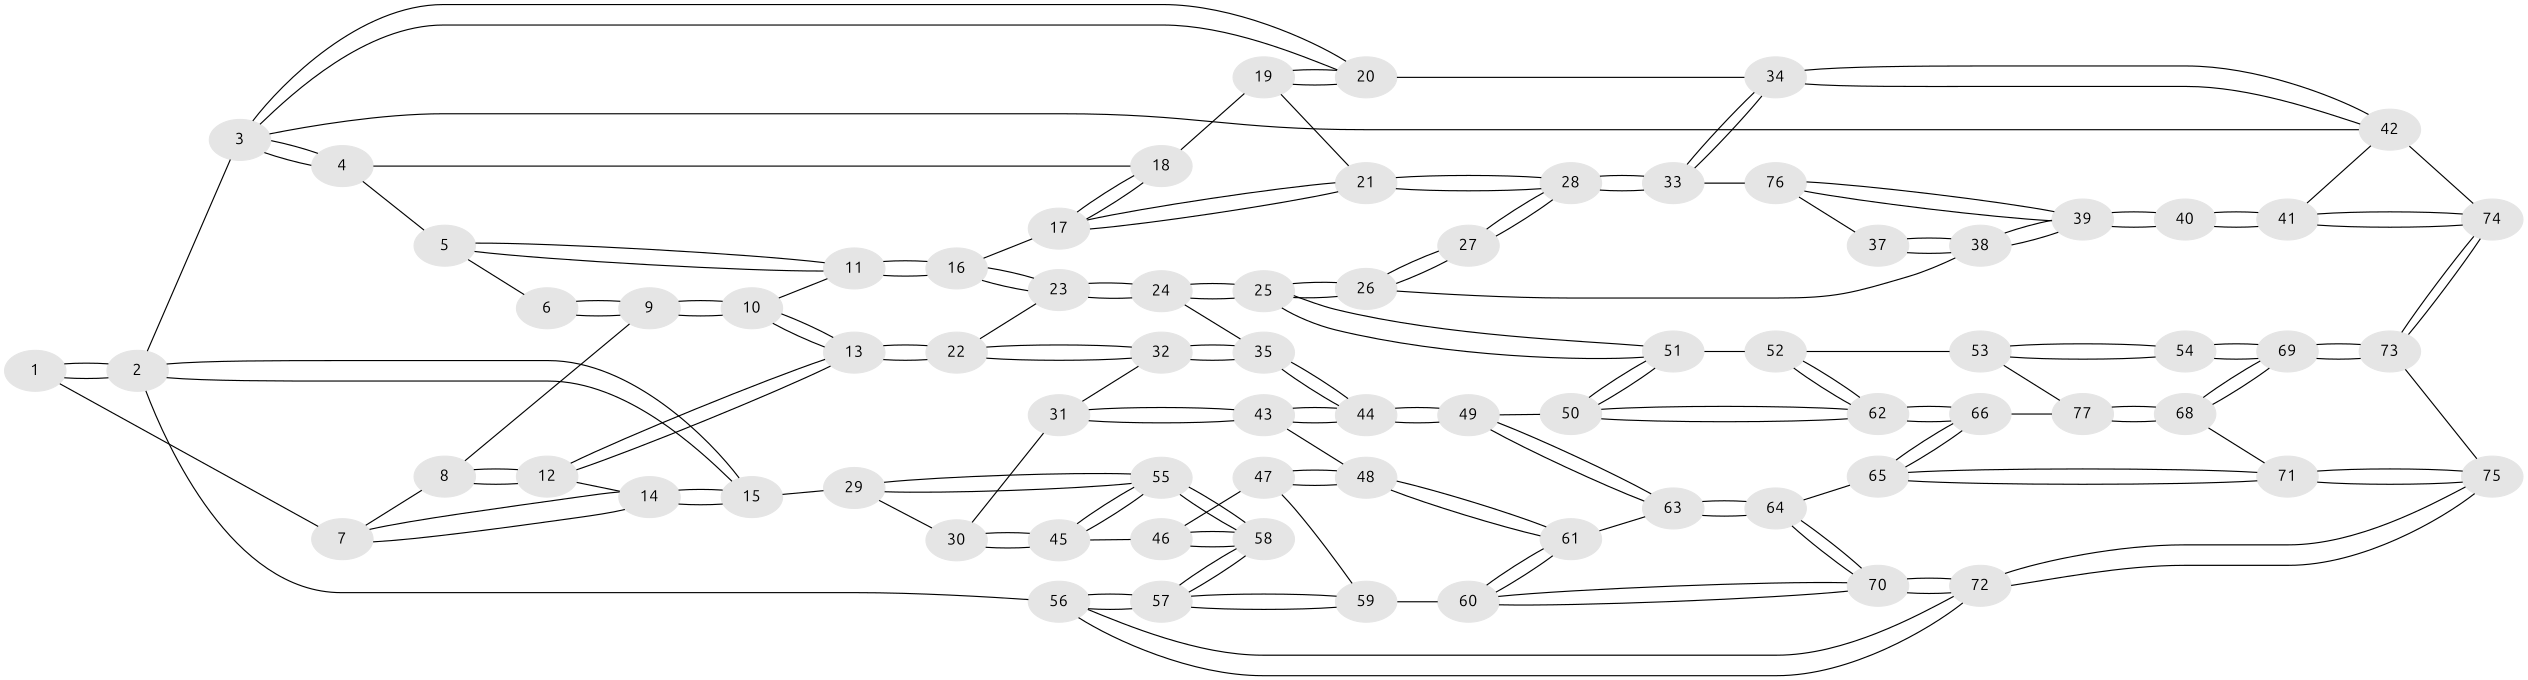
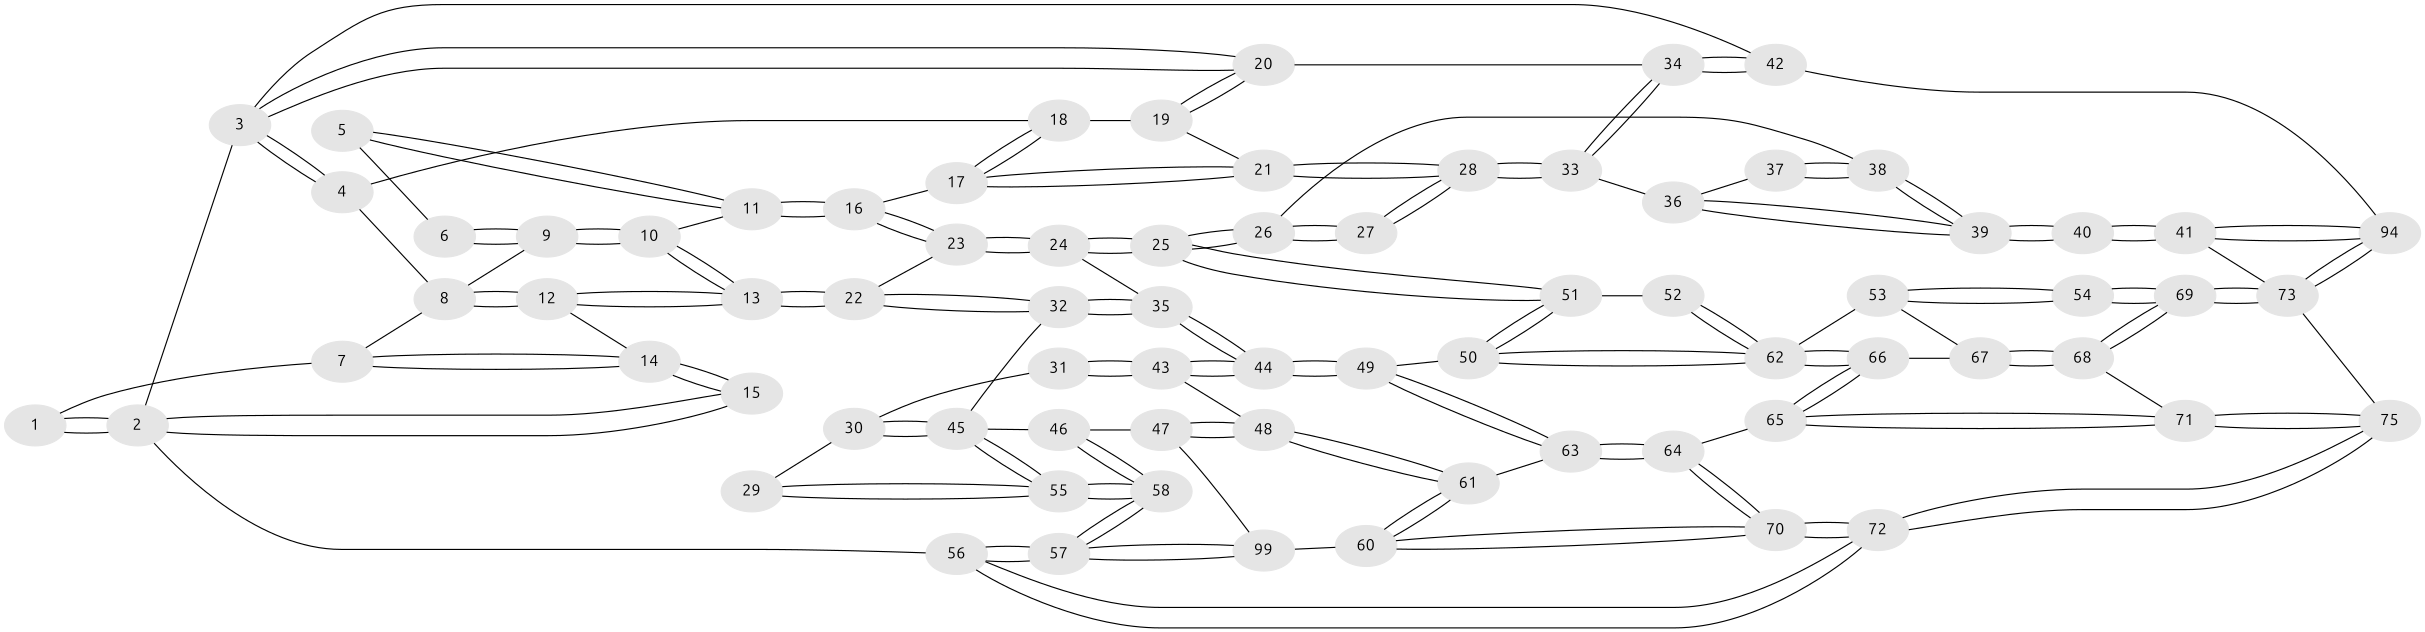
edge "42" -- "41": now "73" -- "41"
node "76": label "76" -> "36"
edge "4" -- "5": now "4" -- "8"
node "74": label "74" -> "94"
edge "52" -- "53": now "62" -- "53"
edge "32" -- "31": now "32" -- "45"
node "77": label "77" -> "67"
edge "29" -- "15": removed
node "59": label "59" -> "99"
